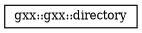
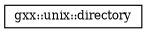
node "gxx::gxx::directory": label "gxx::gxx::directory" -> "gxx::unix::directory"
